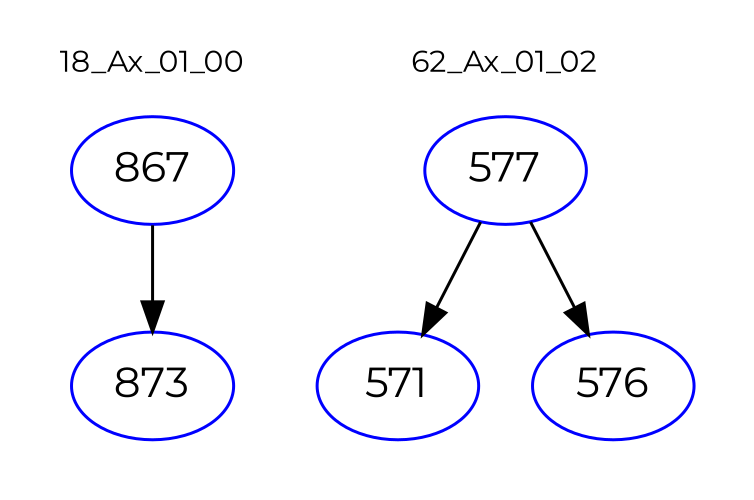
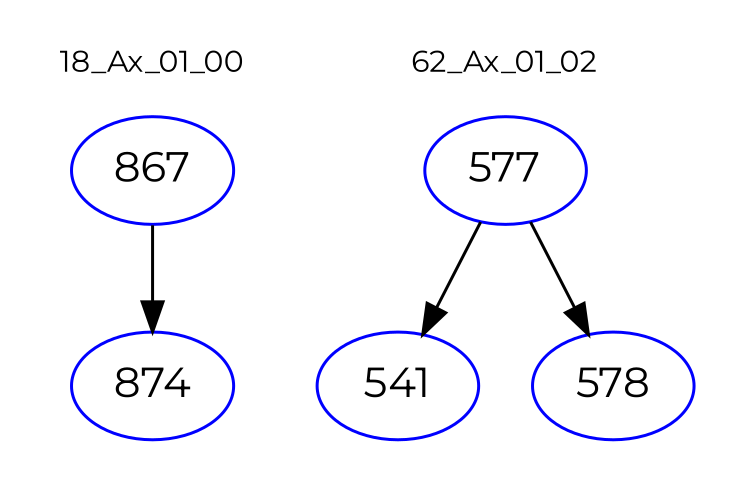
node "873": label "873" -> "874"
node "571": label "571" -> "541"
node "576": label "576" -> "578"
